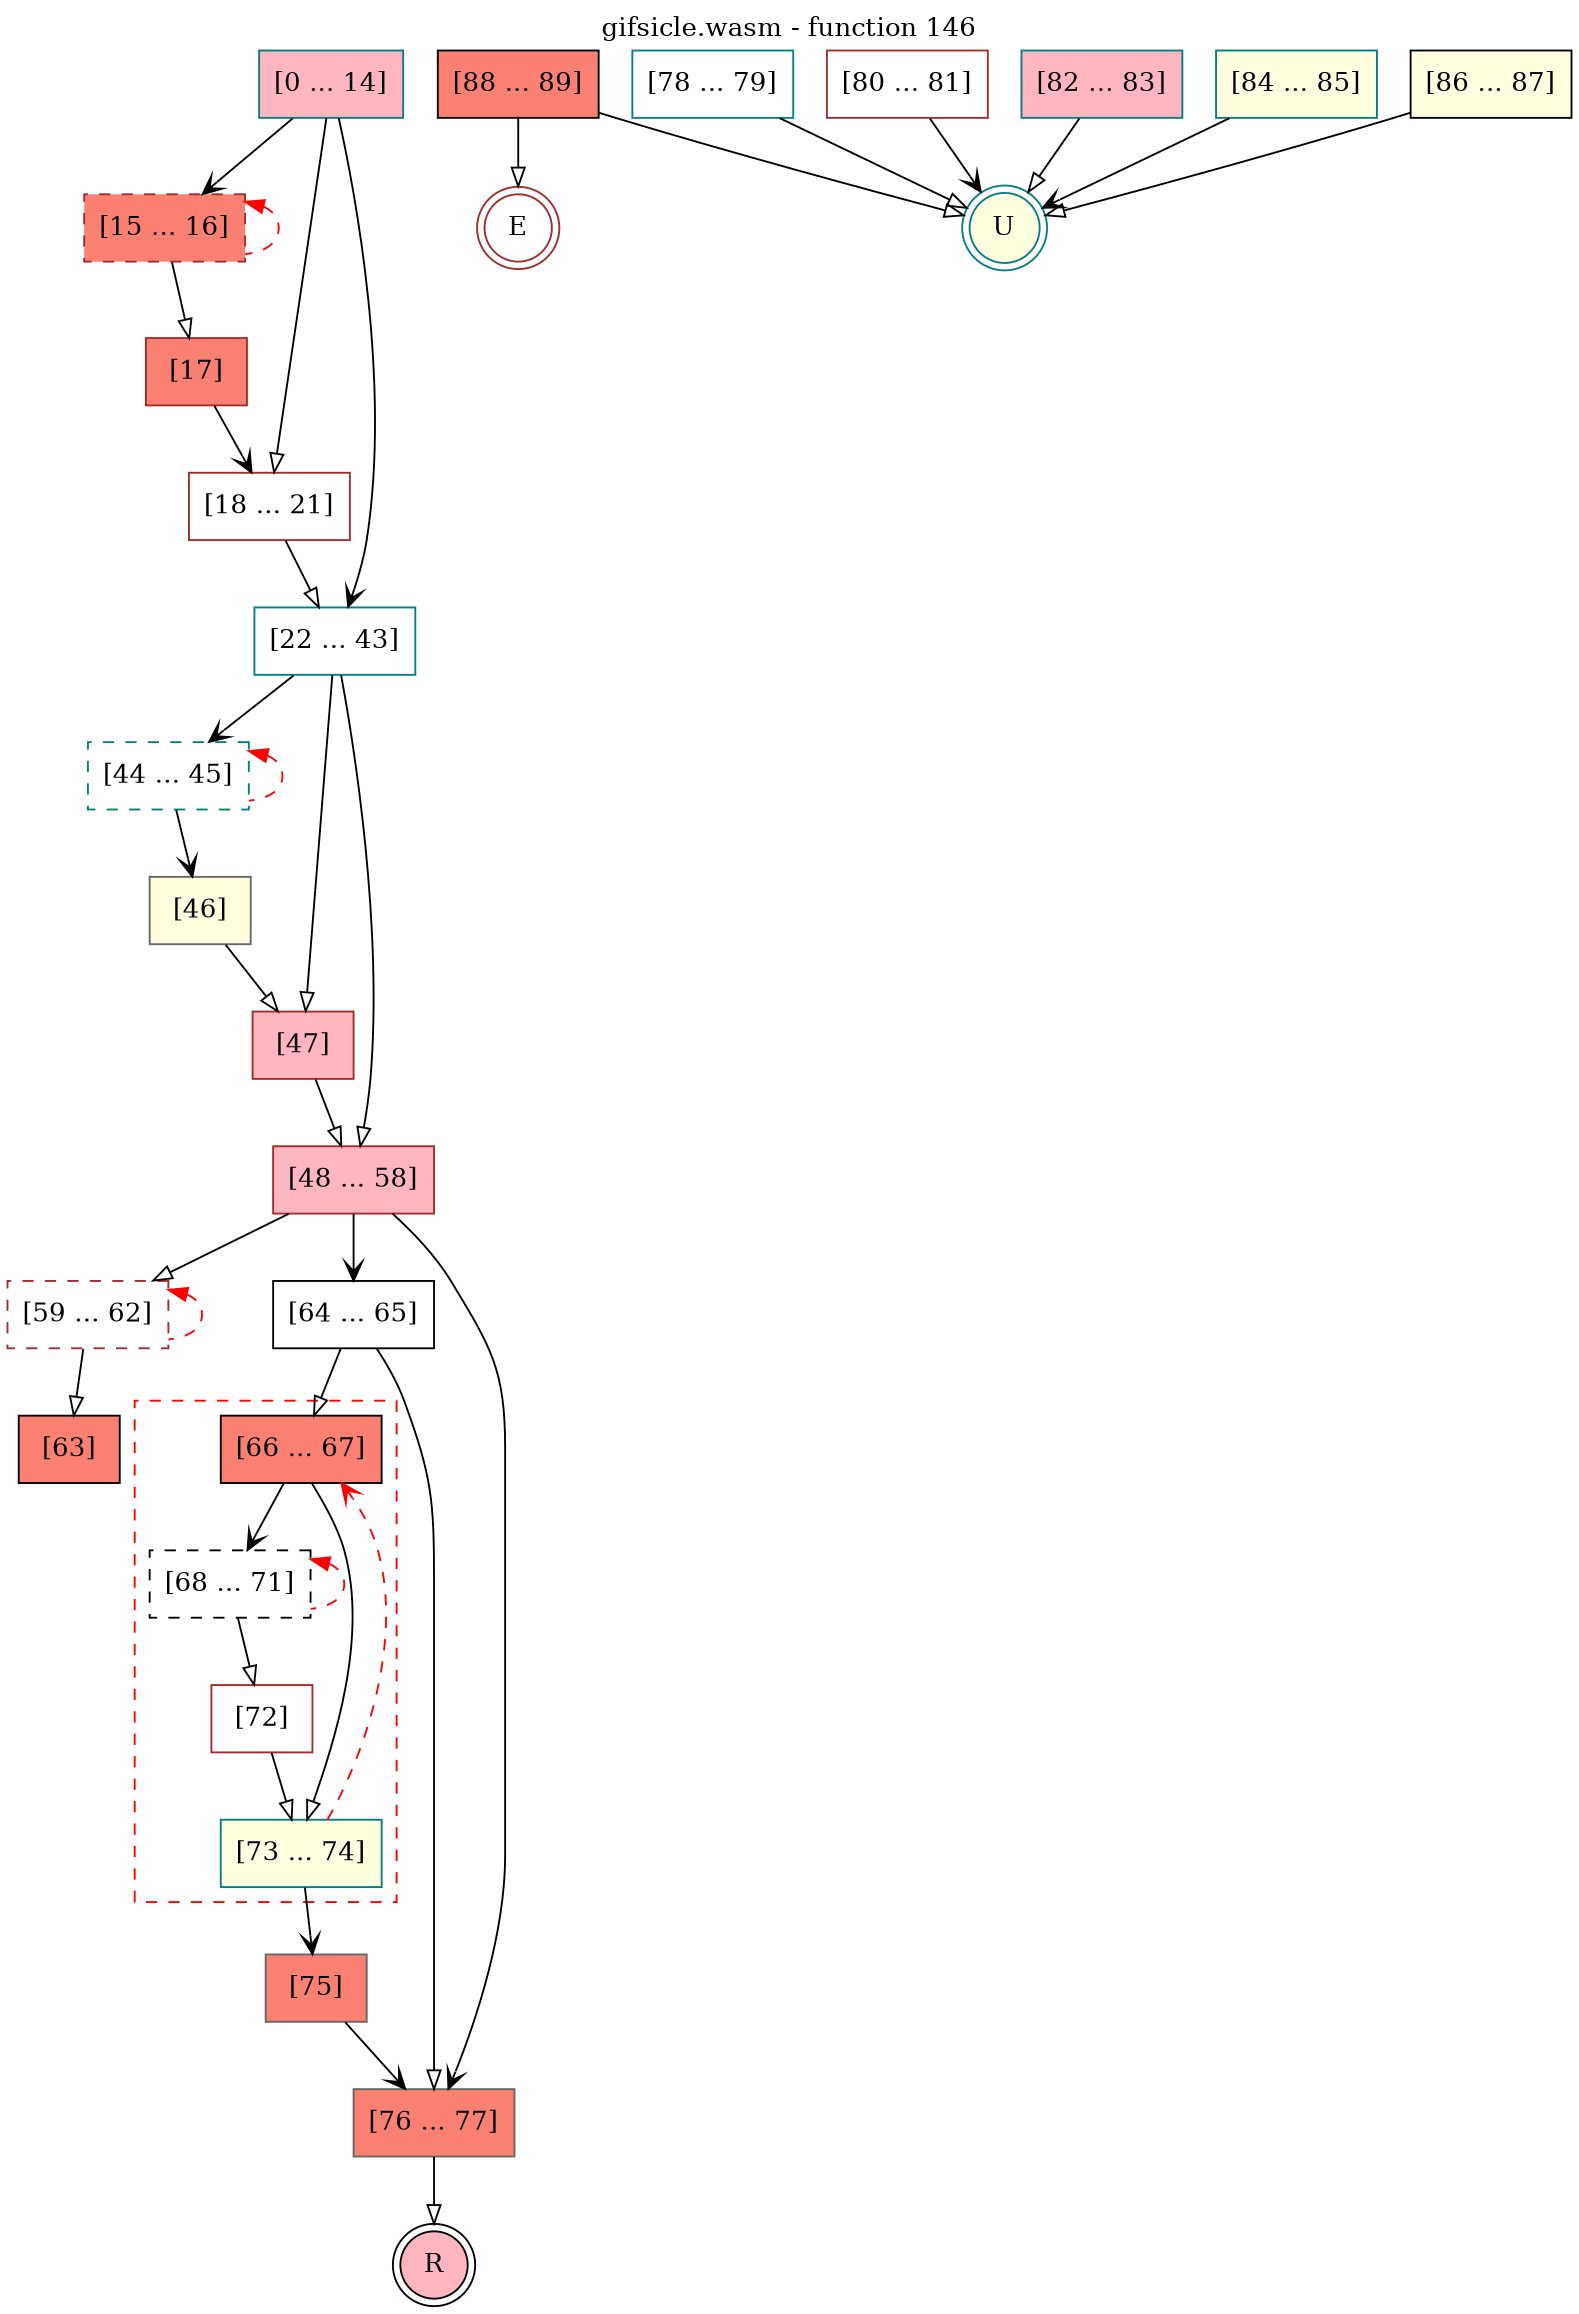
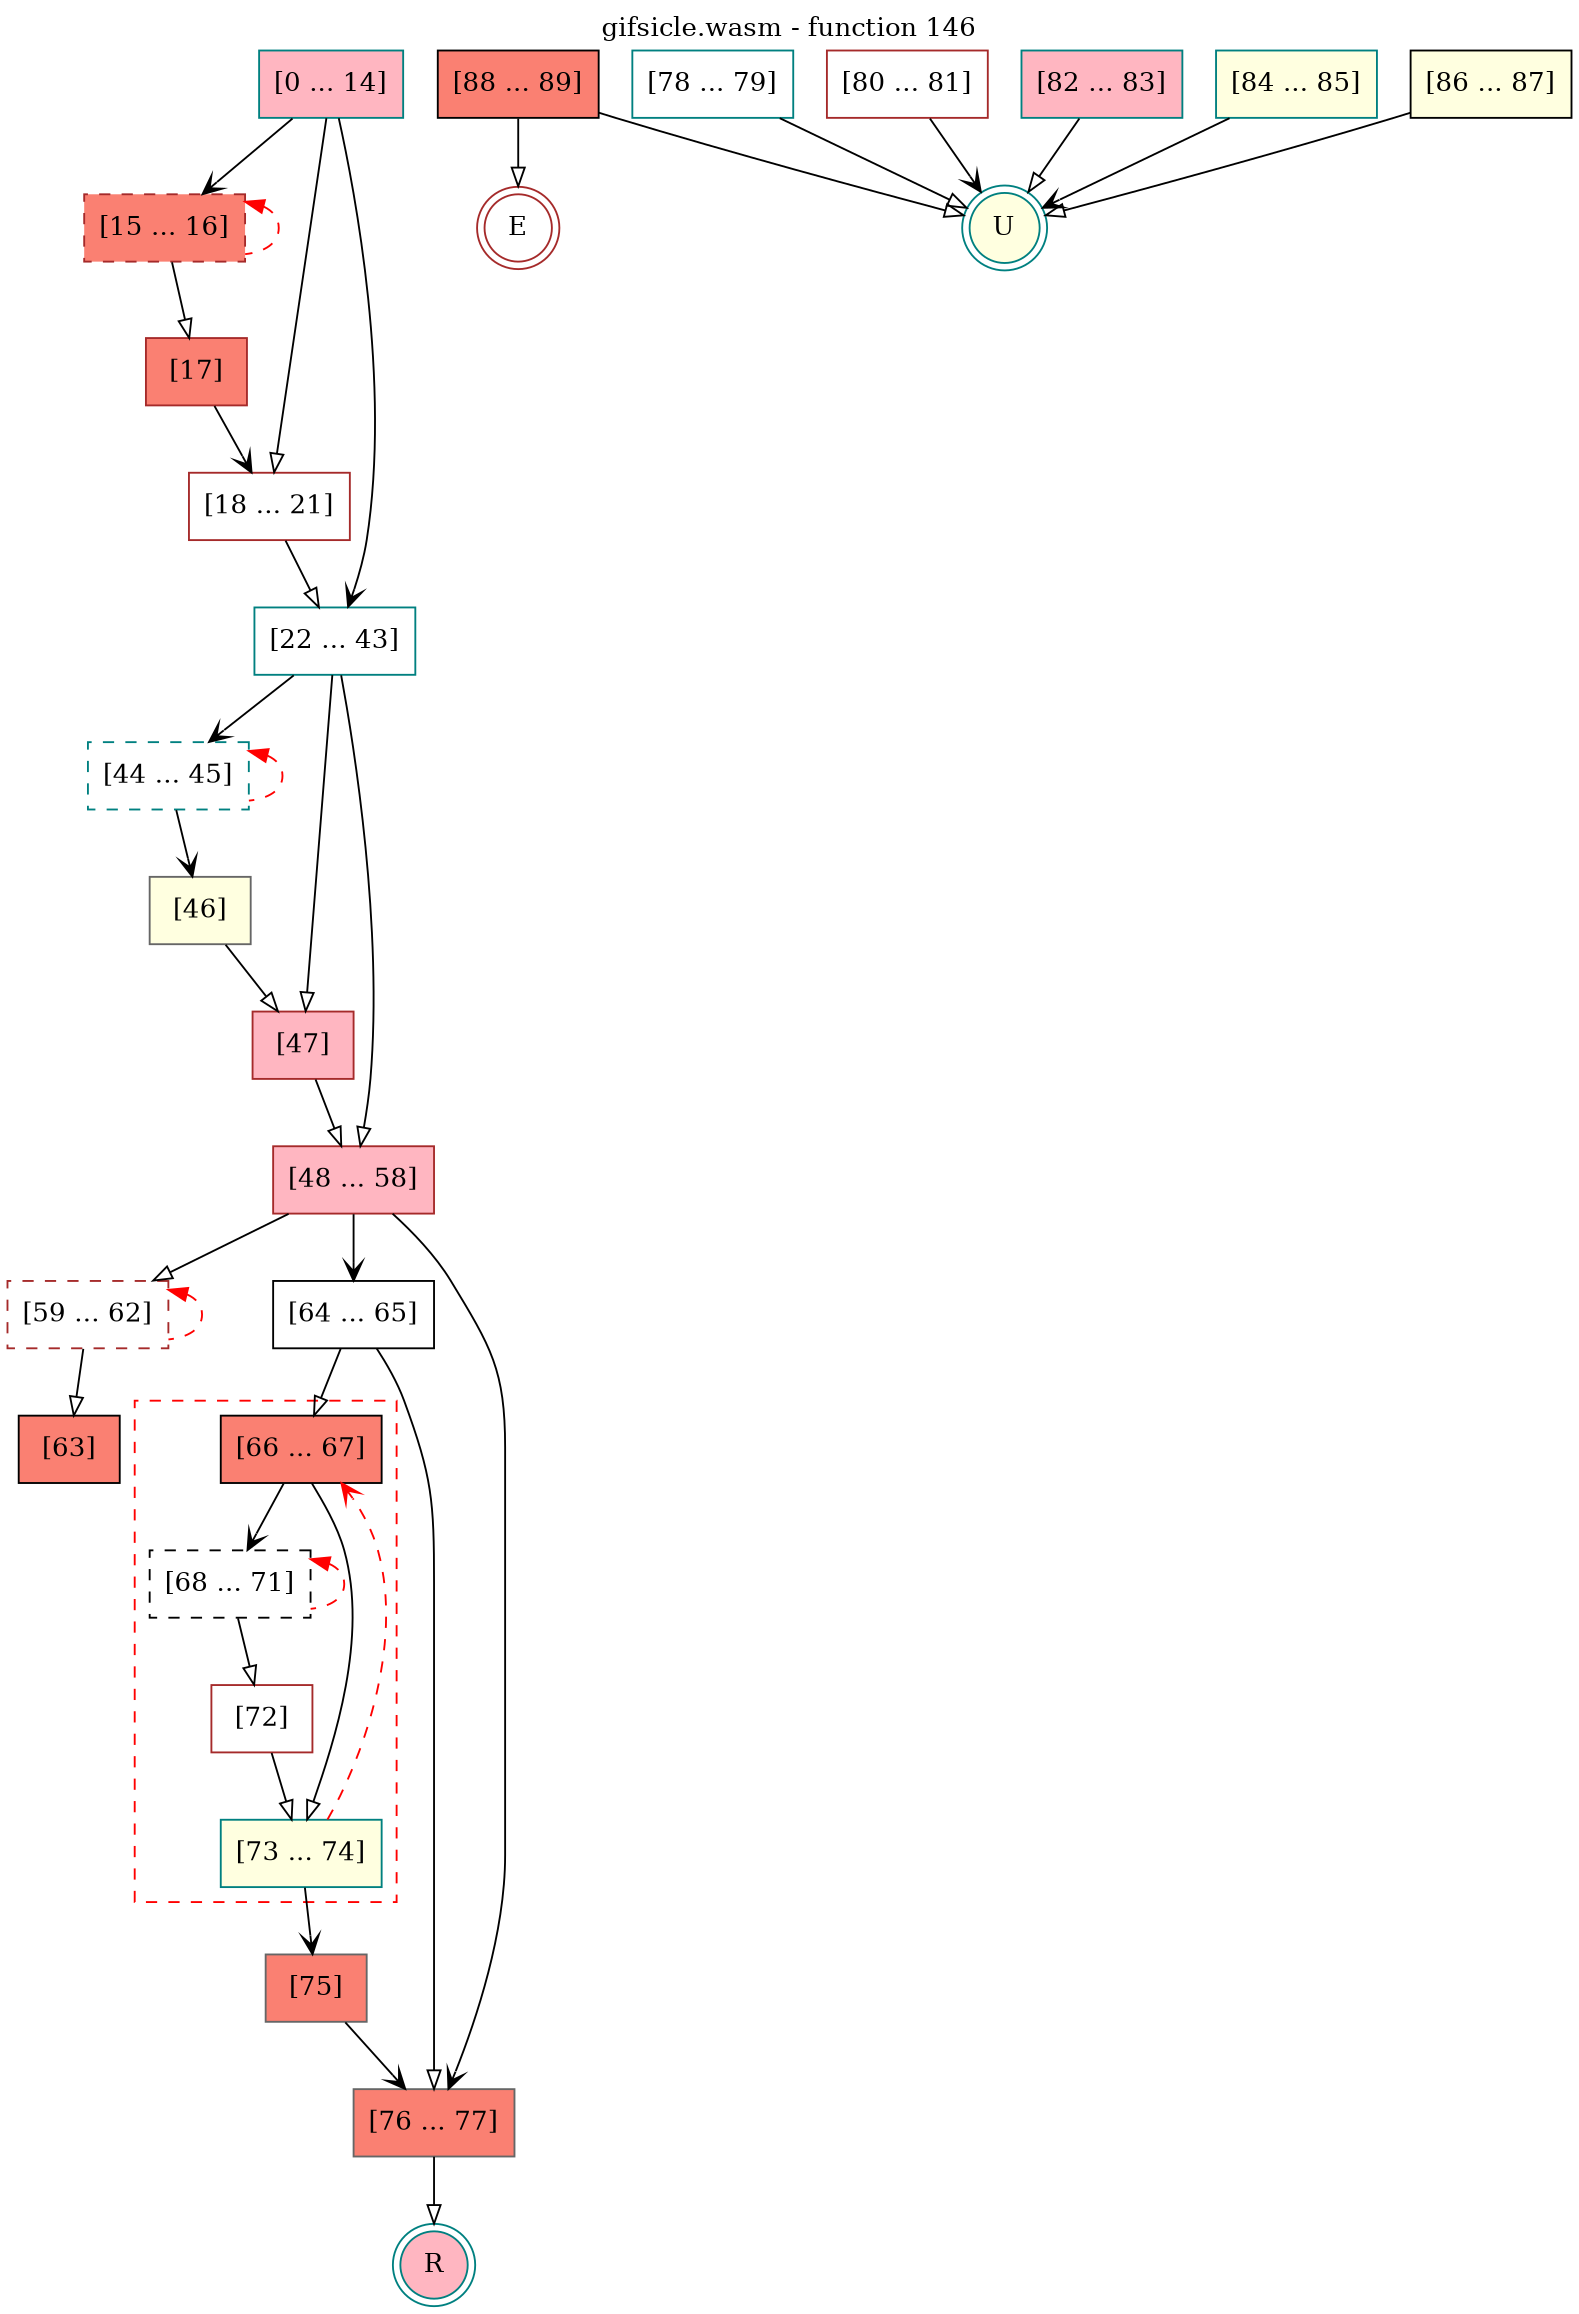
node "R": color black -> teal
